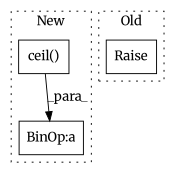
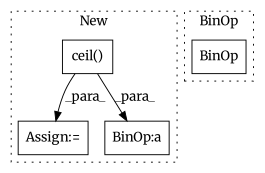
cluster "Old": label "Old" -> "BinOp"
node "Raise": label "Raise" -> "BinOp"
node "Assign:=": added
